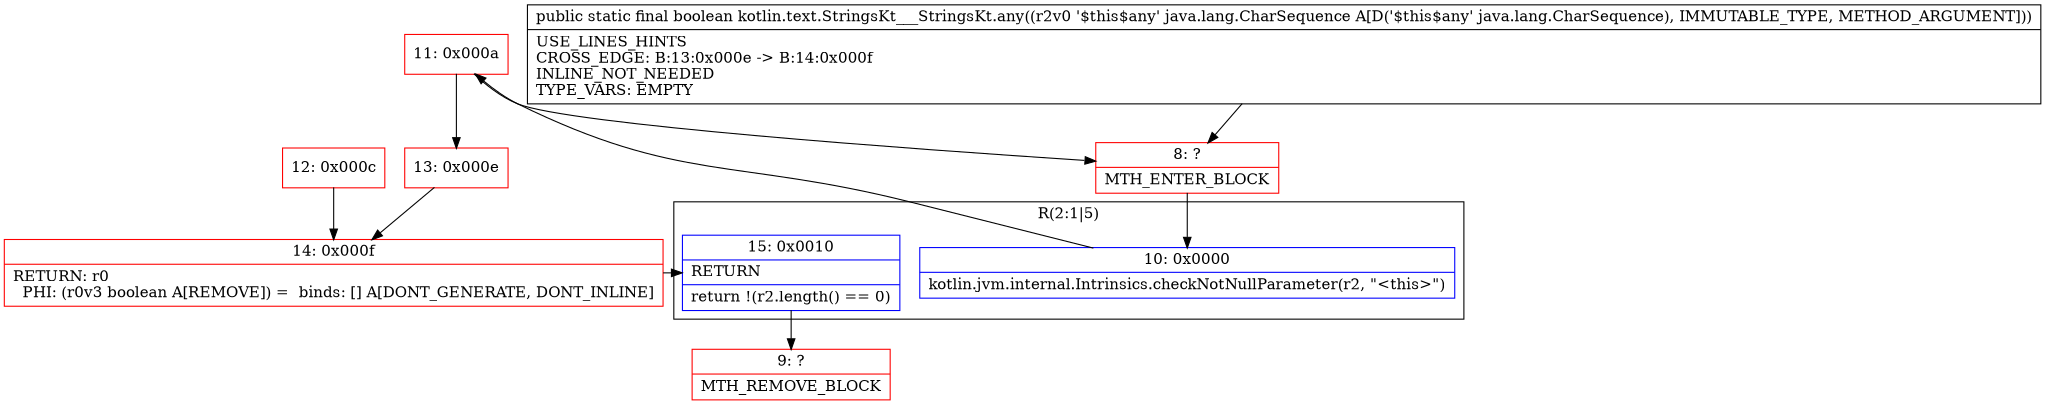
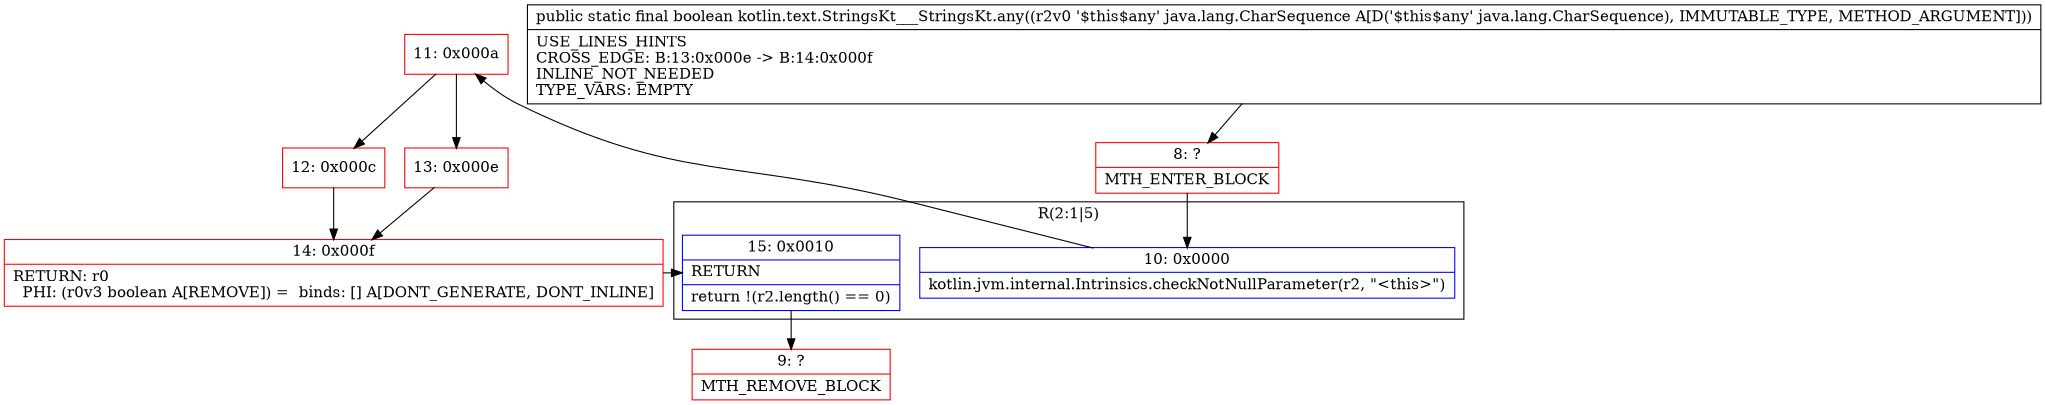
edge "11: 0x000a" -> "8: ?": now "11: 0x000a" -> "12: 0x000c"
